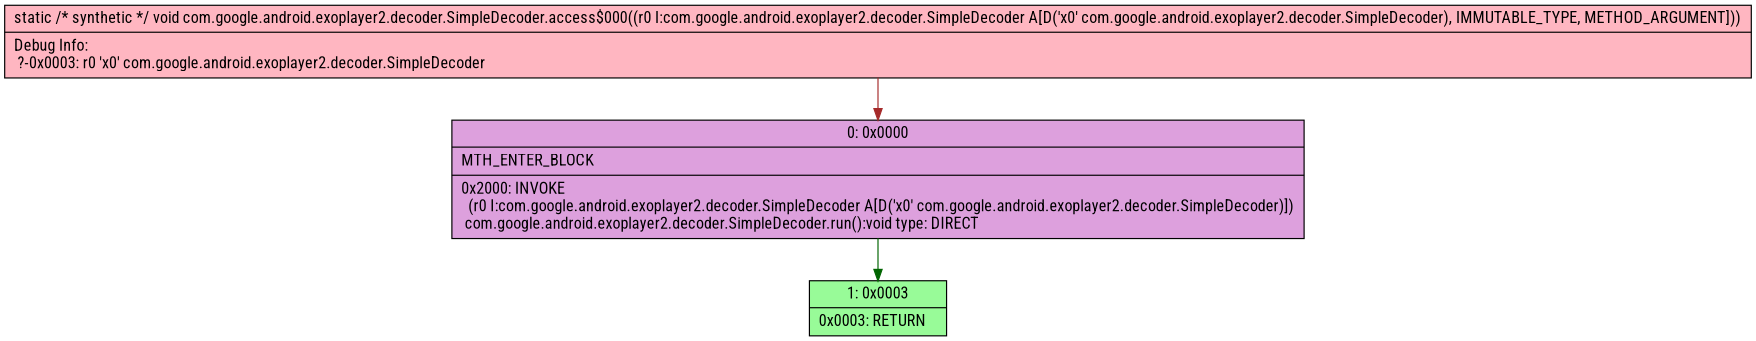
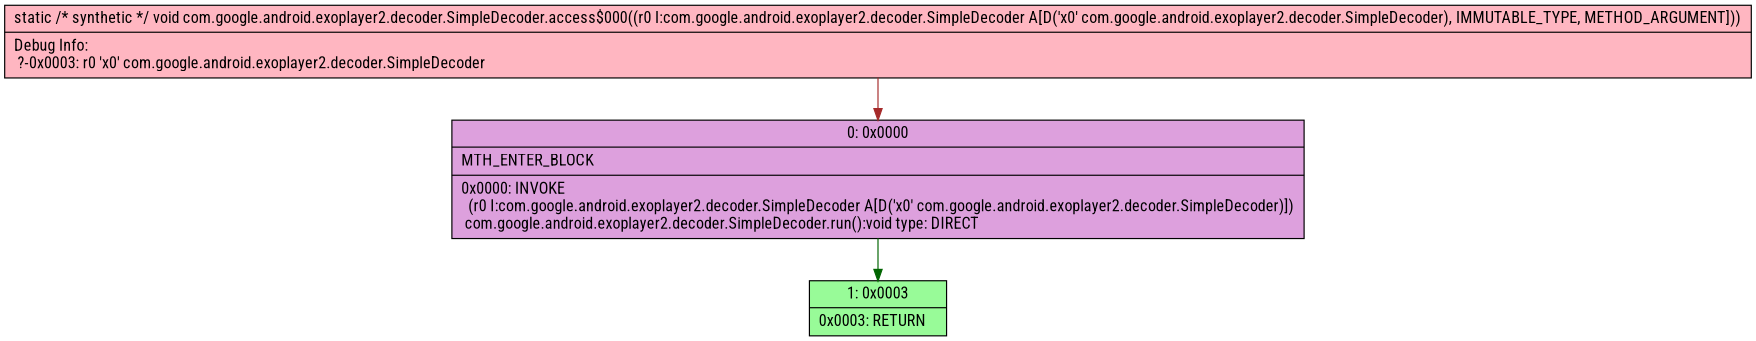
node "0: 0x0000": text "0x2000: INVOKE" -> "0x0000: INVOKE"
